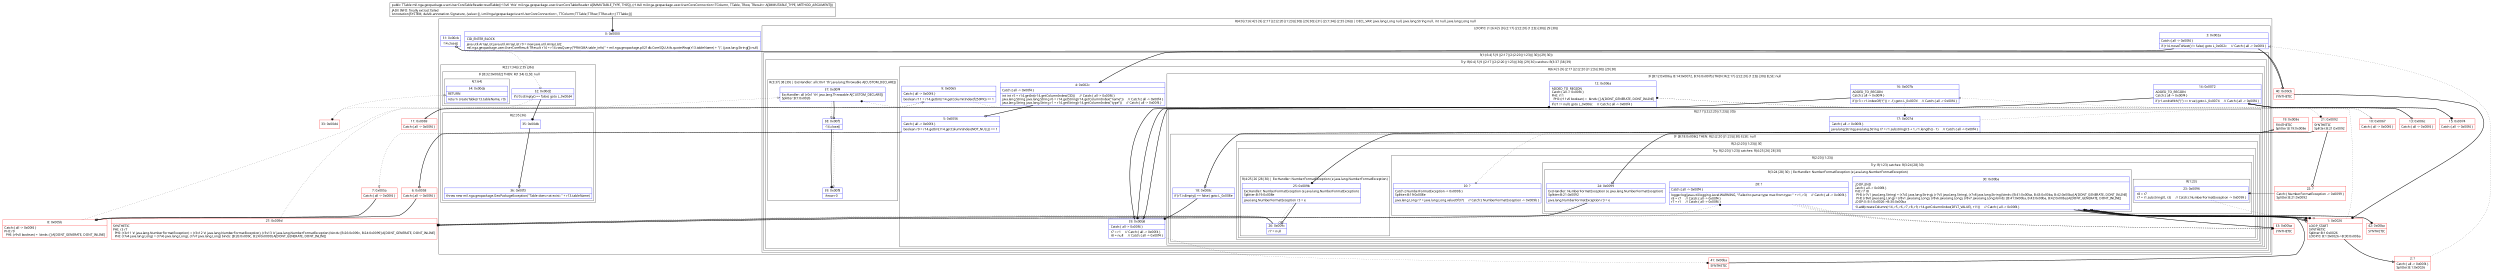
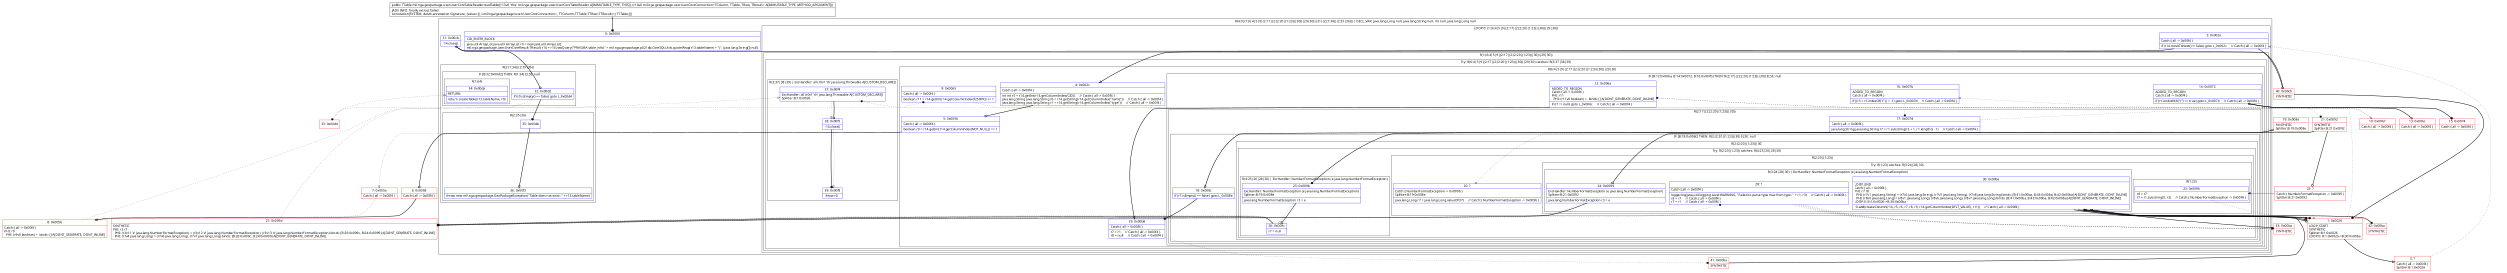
edge "31: 0x00cb" -> "32: 0x00d2": style dotted -> bold
edge "16: 0x007b" -> "29: 0x00b8": removed
edge "14: 0x0072" -> "29: 0x00b8": removed
edge "8: 0x005b" -> "9: 0x0065": arrowhead onormal -> dot
node "11: 0x0069": removed
edge "7: 0x005a" -> "8: 0x005b": style bold -> dotted
